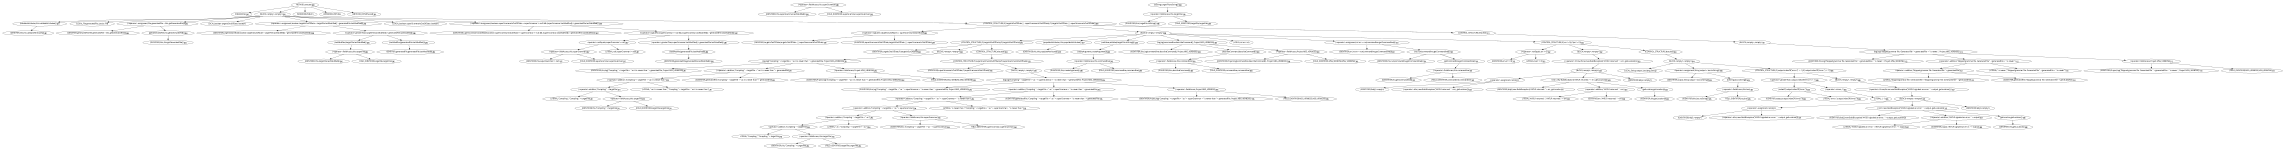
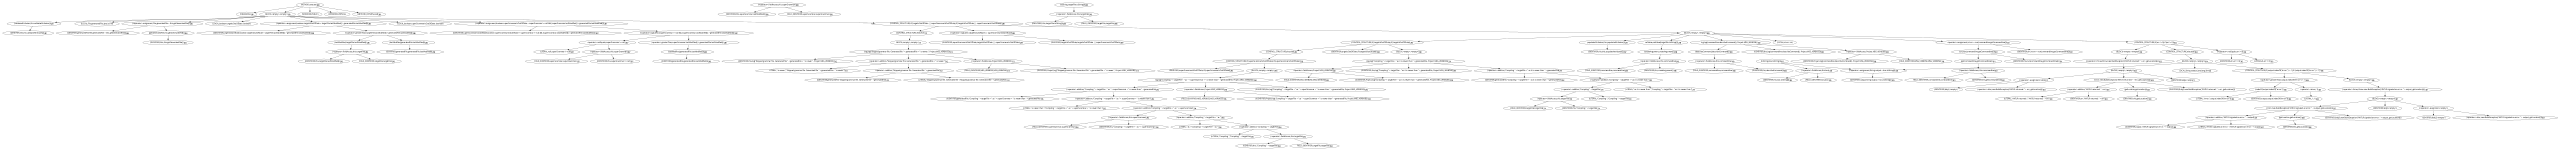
edge "(<operator>.assignment,String output = bos.toString())" -> "(toString,bos.toString())": reversed
